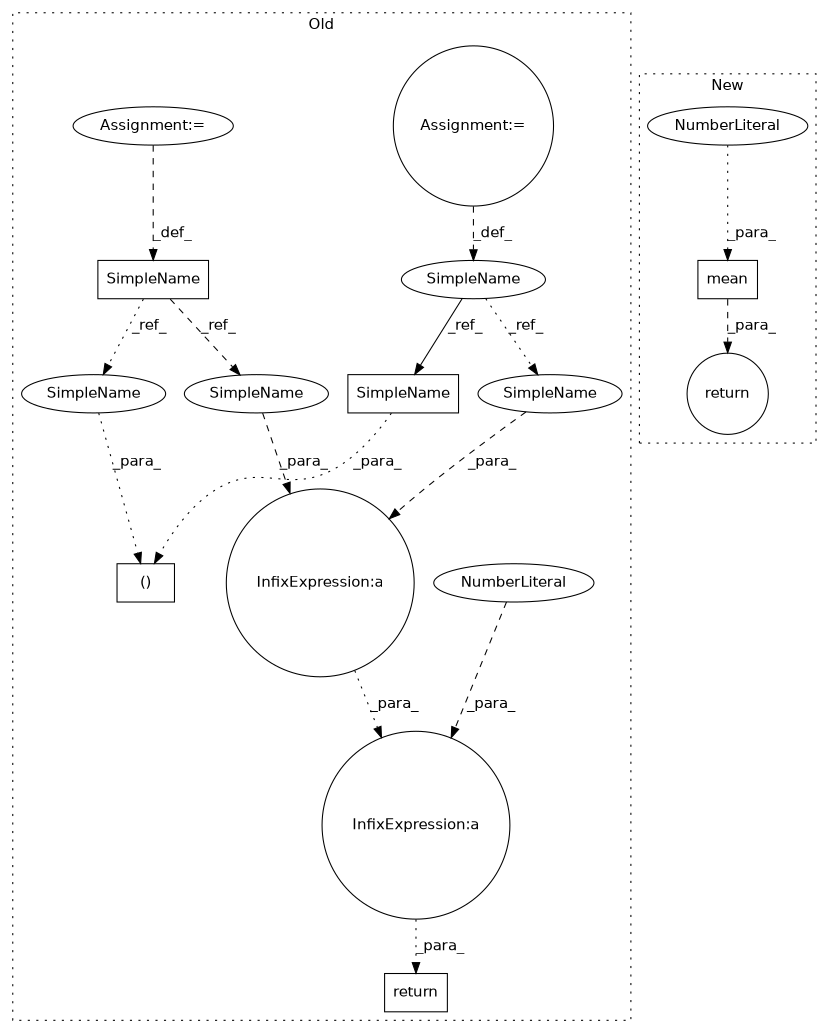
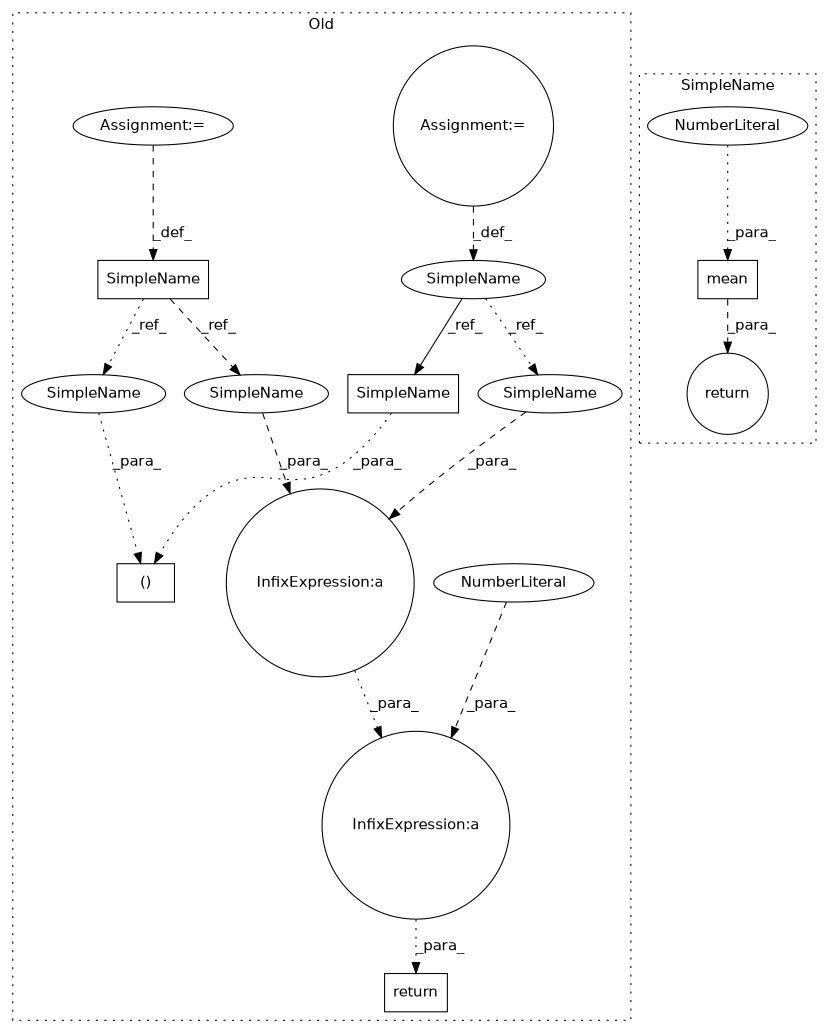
cluster "New": label "New" -> "SimpleName"
